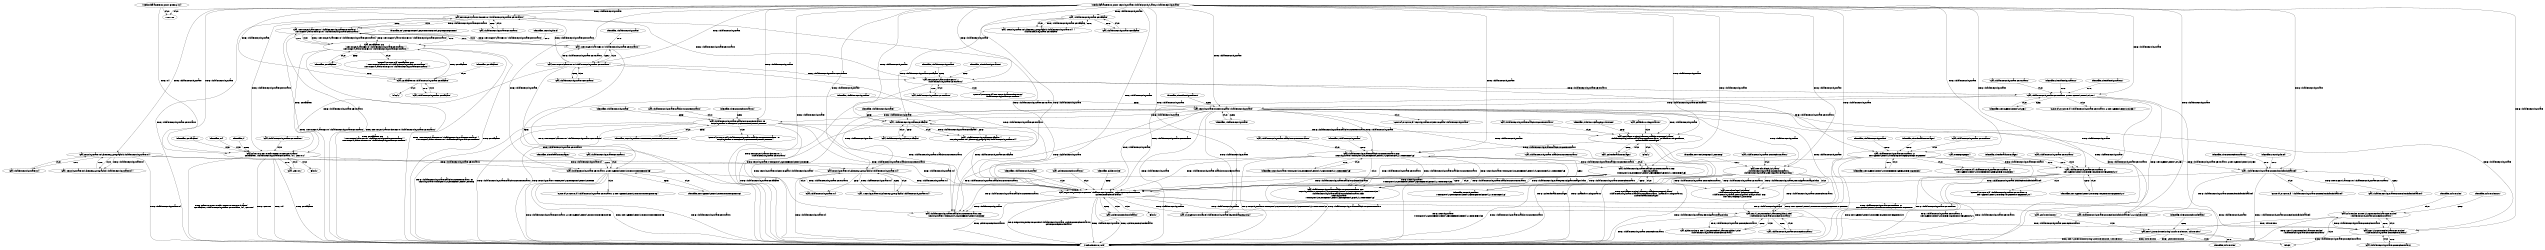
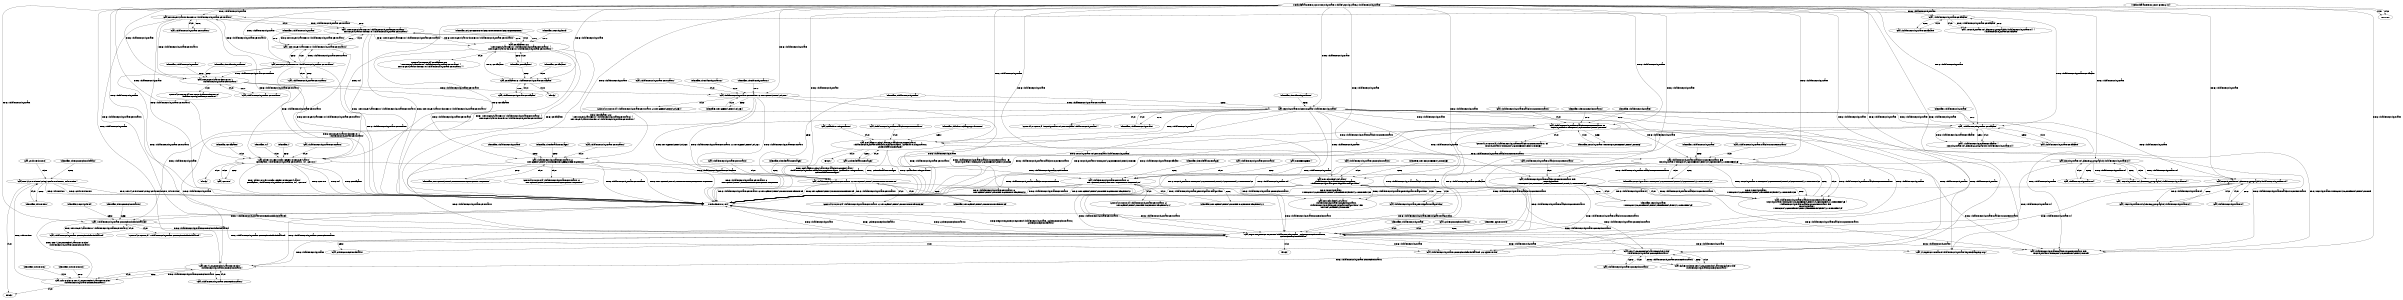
edge "(Call,visible_security_state.connection_info_initialized)" -> "(Call,!visible_security_state.connection_info_initialized)": label "CFG: " -> "AST: "
node "(Call,visible_security_state.peer_signature_algorithm)": added
edge "(Call,!visible_security_state.connection_info_initialized)" -> "(MethodReturn,void)": reversed
